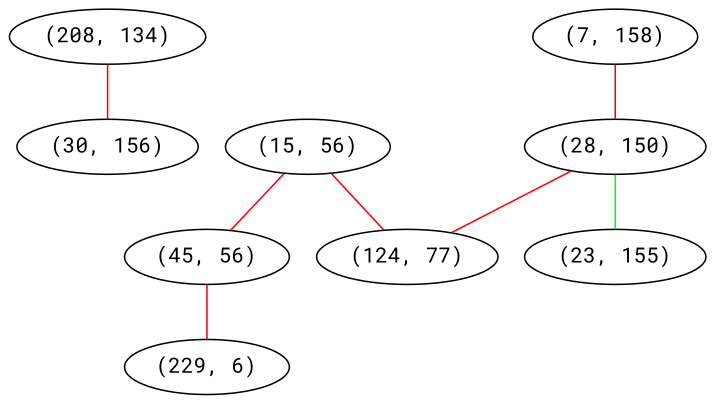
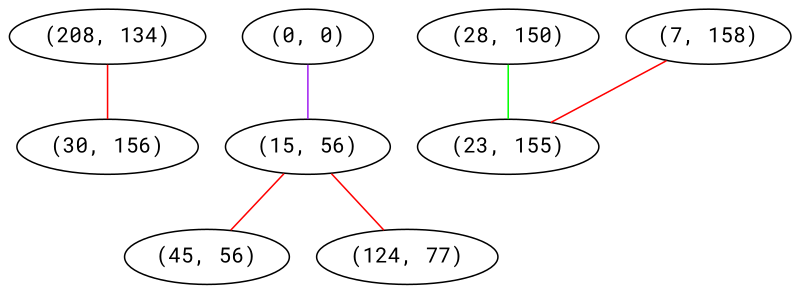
node "(0, 0)": added
edge "(7, 158)" -- "(28, 150)": now "(7, 158)" -- "(23, 155)"
edge "(28, 150)" -- "(124, 77)": removed
node "(229, 6)": removed
